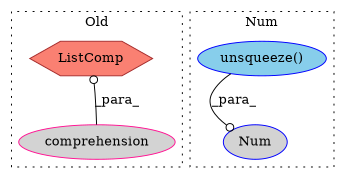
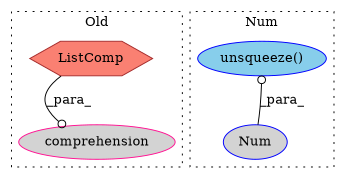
edge "unsqueeze()" -> "Num": reversed
edge "comprehension" -> "ListComp": reversed
